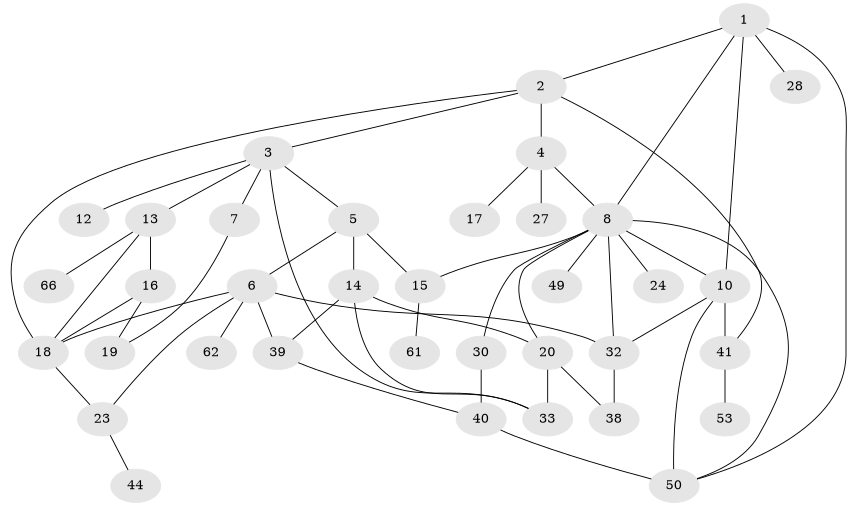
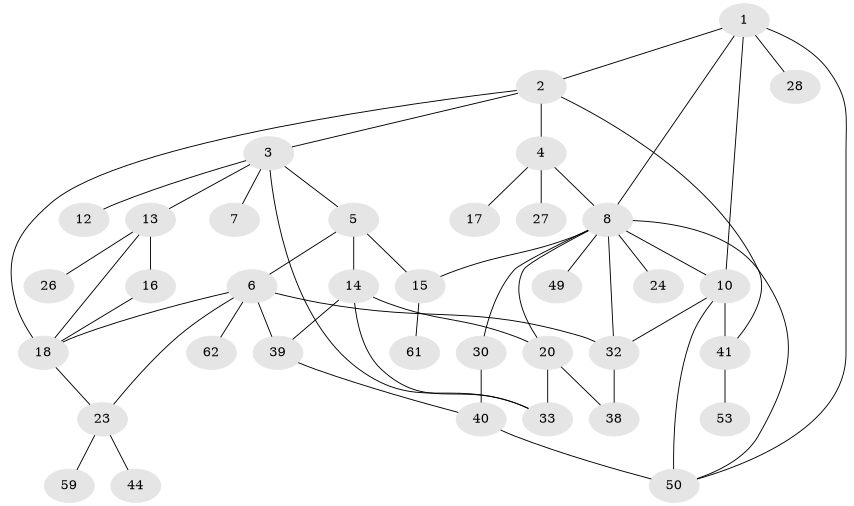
node "66": label "66" -> "26"
node "19": removed
node "59": added
